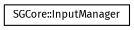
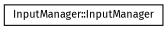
node "SGCore::InputManager": label "SGCore::InputManager" -> "InputManager::InputManager"
